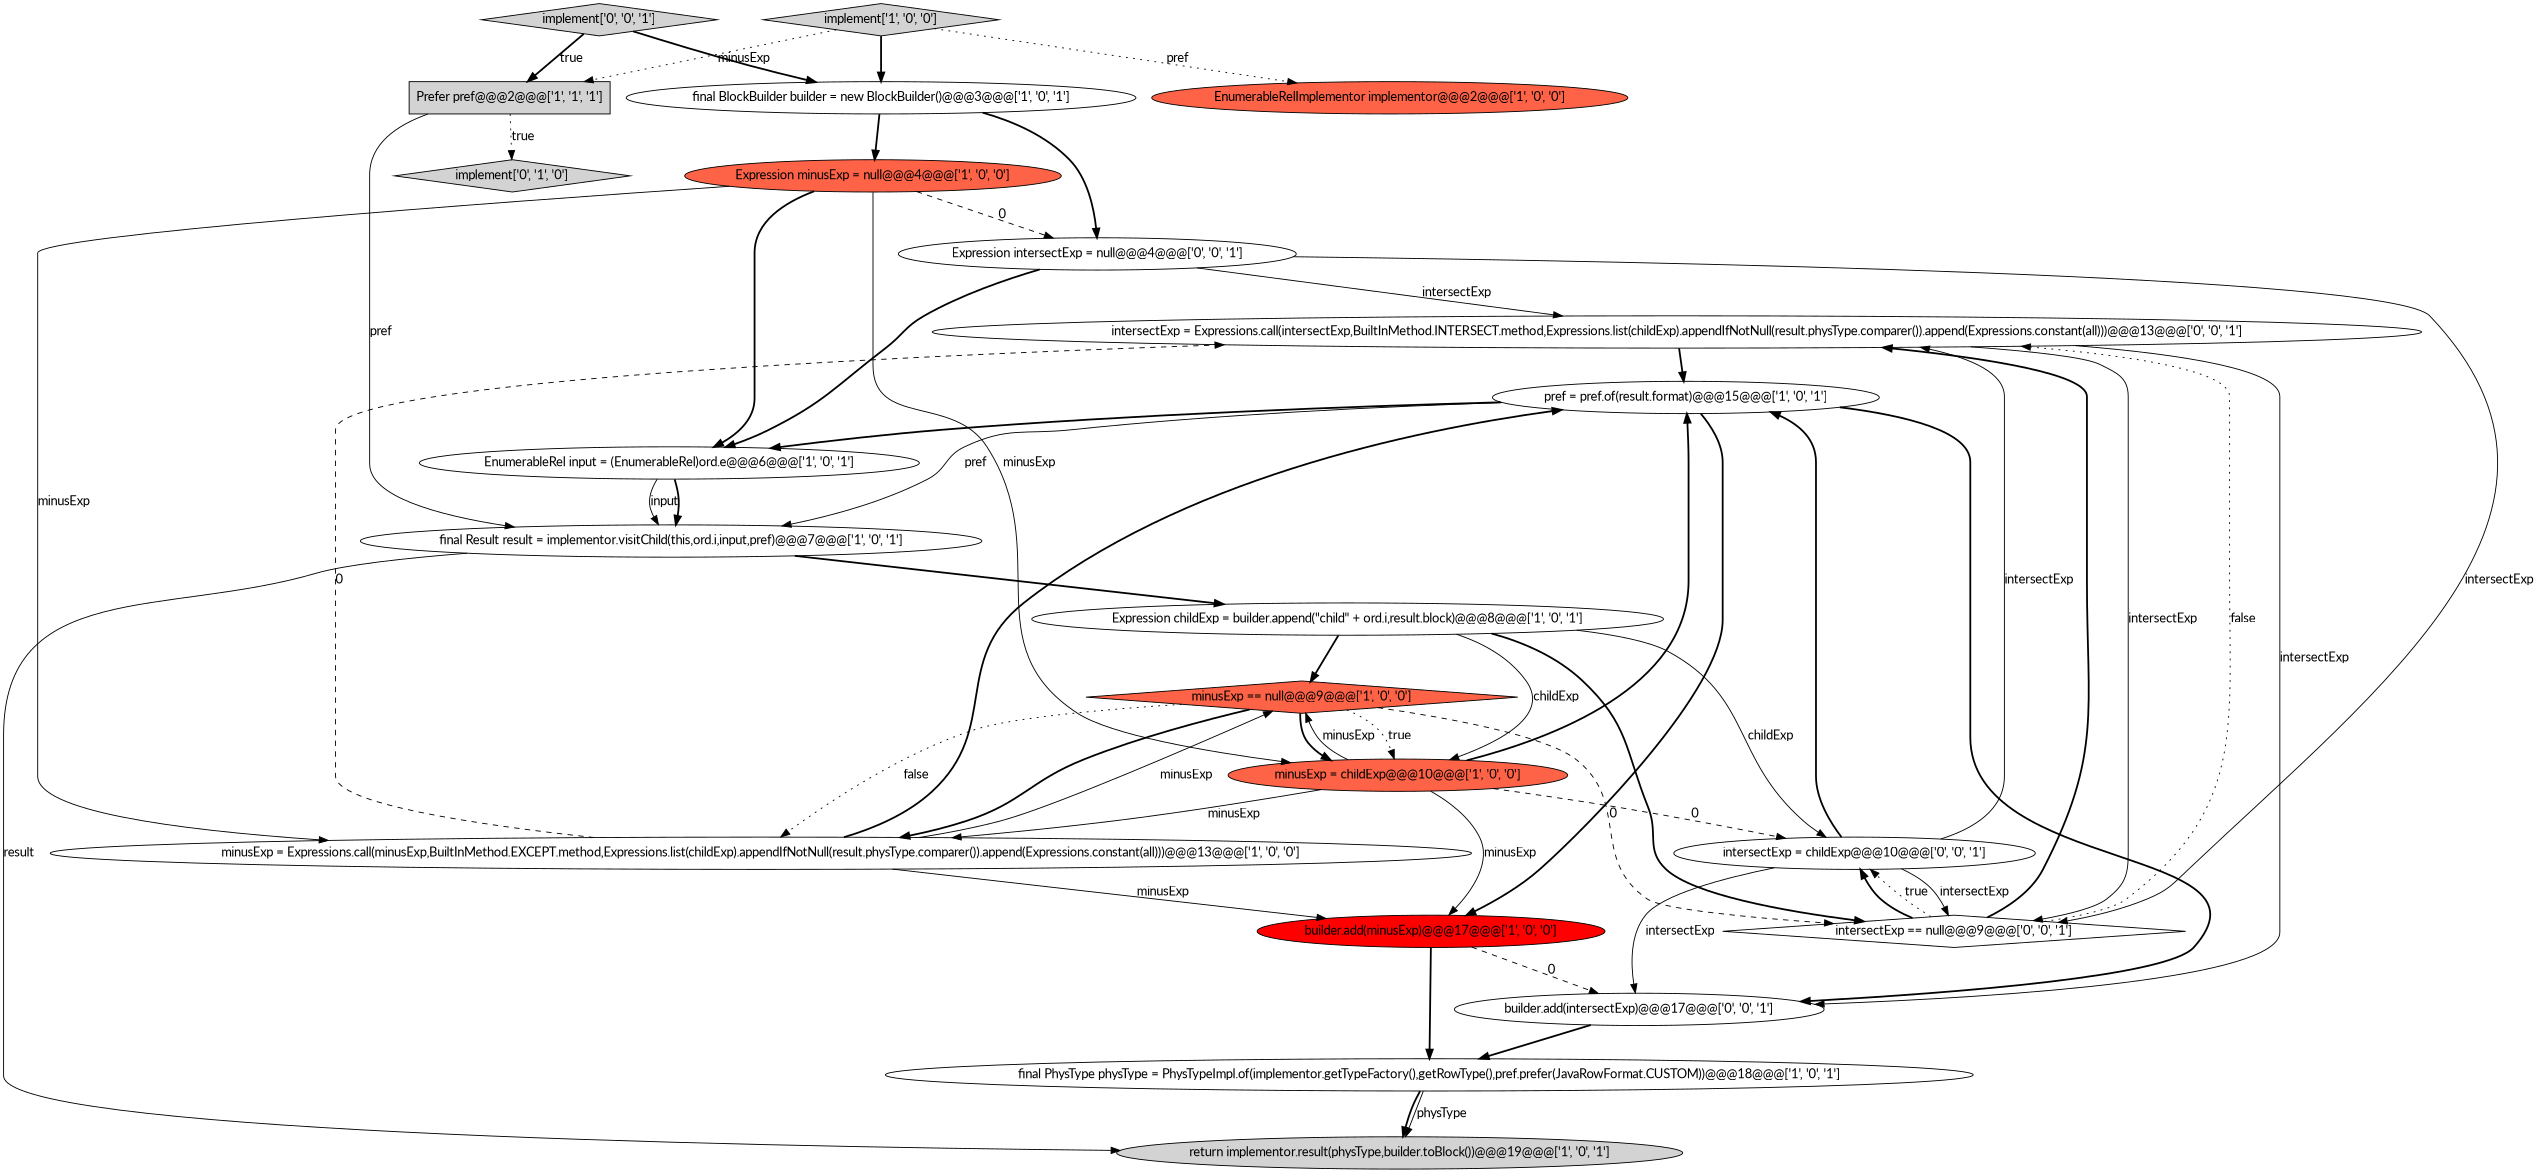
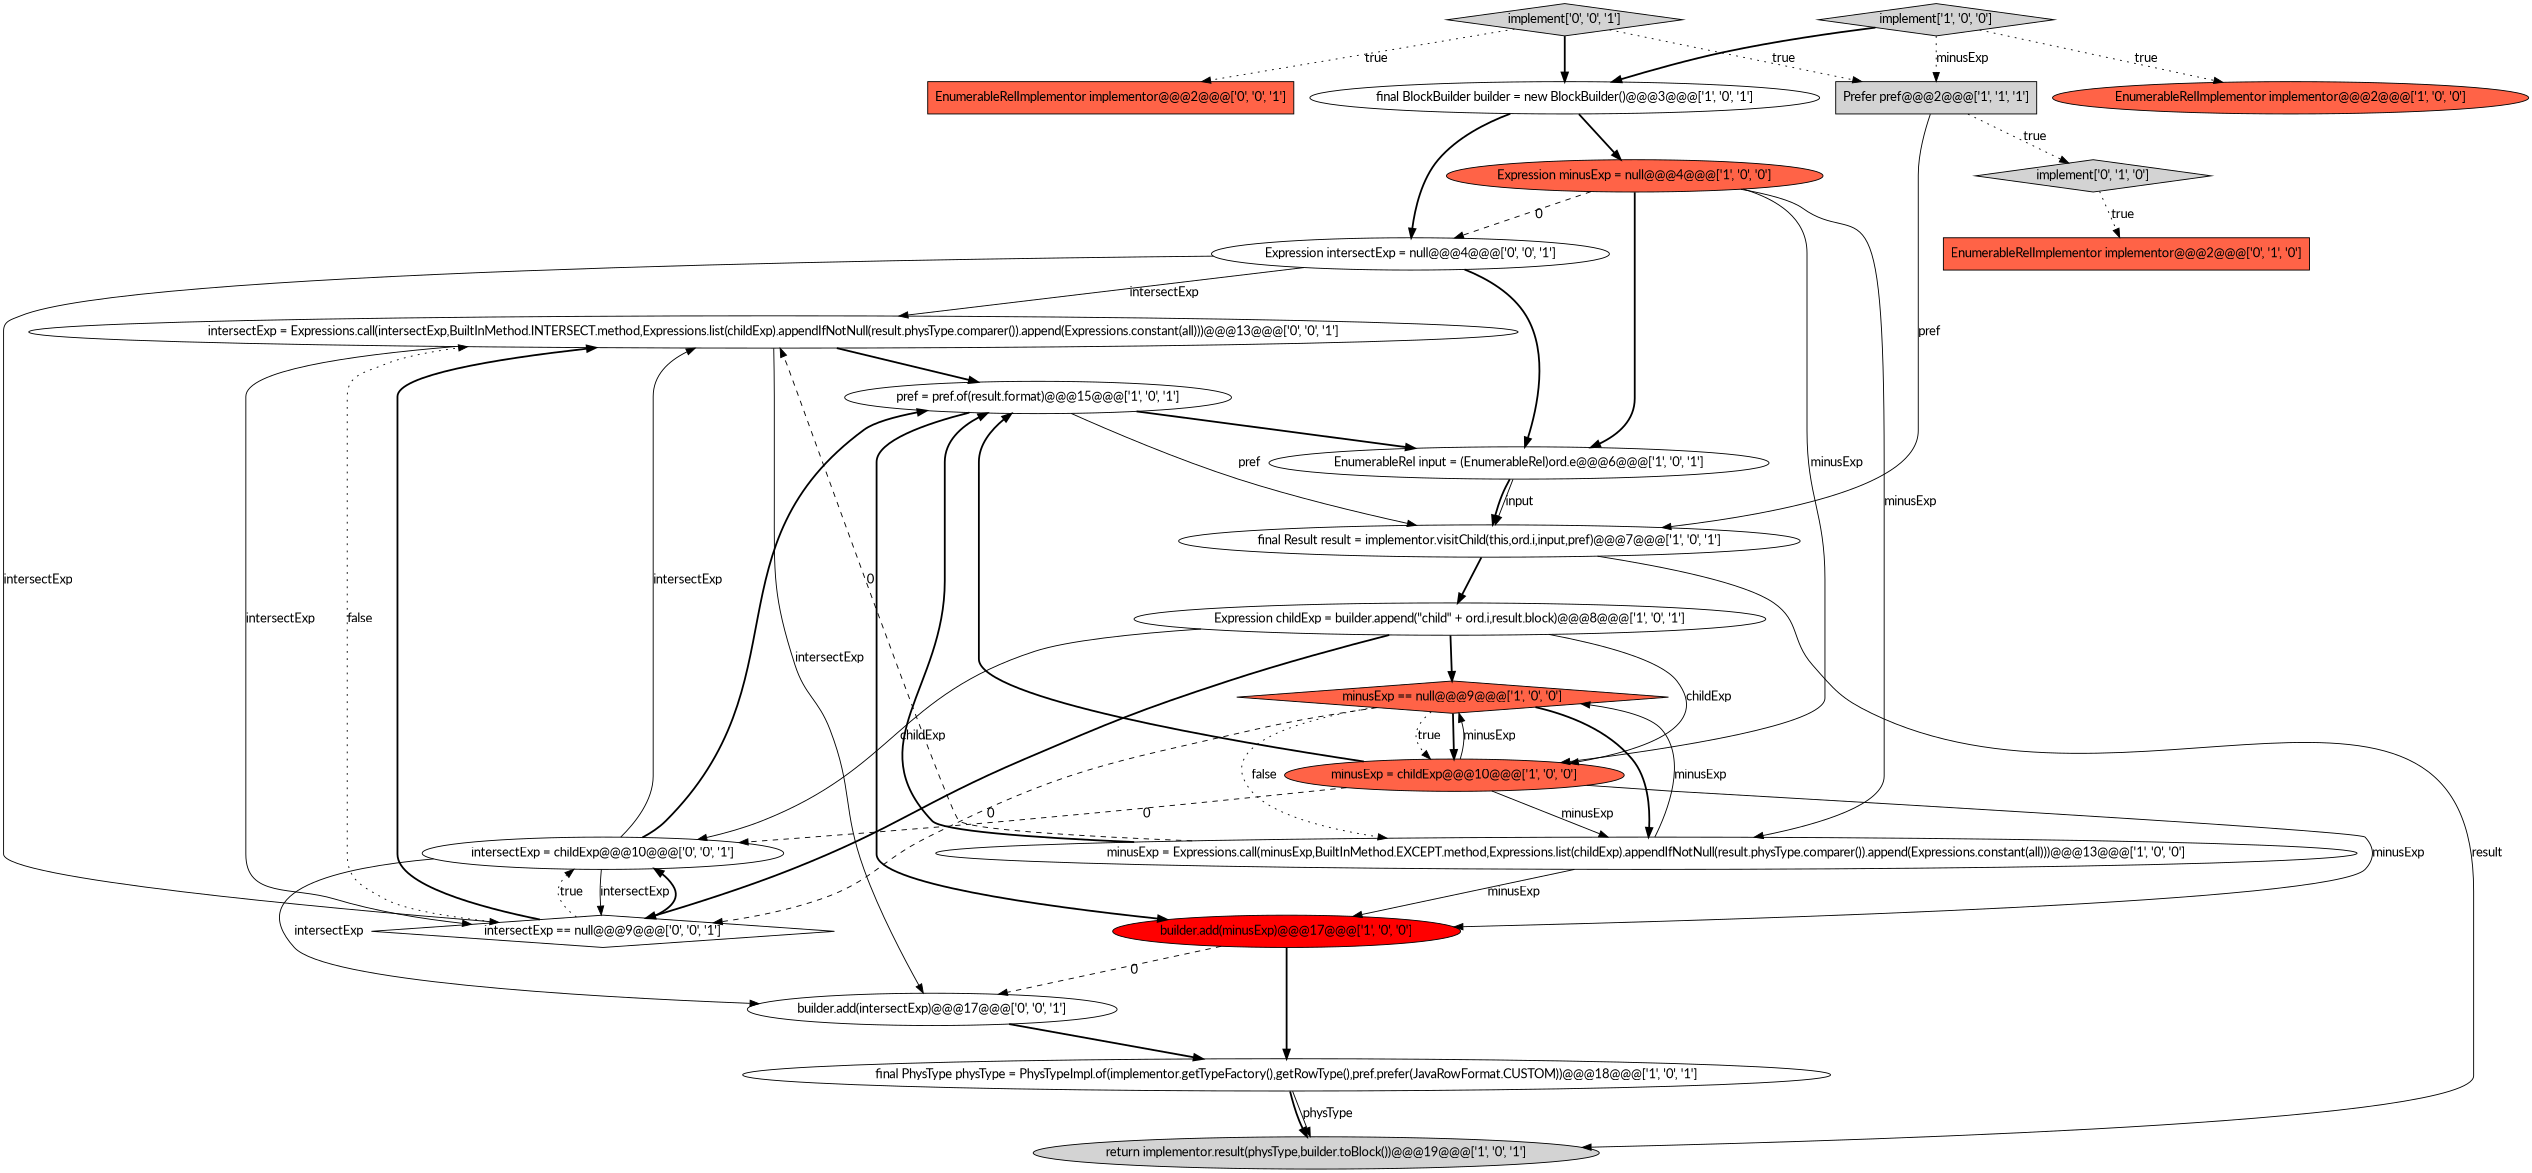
edge "implement['0', '0', '1']" -> "Prefer pref@@@2@@@['1', '1', '1']": style bold -> dotted
edge "implement['1', '0', '0']" -> "EnumerableRelImplementor implementor@@@2@@@['1', '0', '0']": label "pref" -> "true"
node "EnumerableRelImplementor implementor@@@2@@@['0', '0', '1']": added
node "EnumerableRelImplementor implementor@@@2@@@['0', '1', '0']": added
edge "pref = pref.of(result.format)@@@15@@@['1', '0', '1']" -> "builder.add(intersectExp)@@@17@@@['0', '0', '1']": removed
